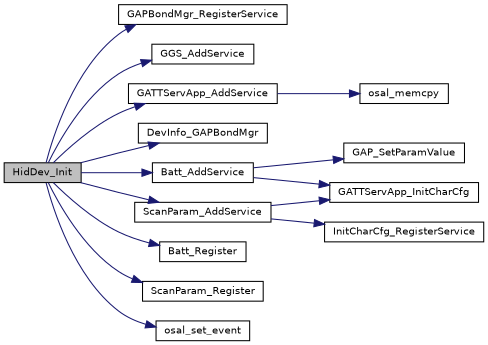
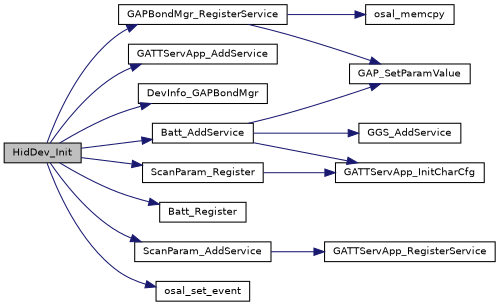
edge "GAPBondMgr_RegisterService" -> "GAP_SetParamValue": added
edge "GATTServApp_AddService" -> "osal_memcpy": now "GAPBondMgr_RegisterService" -> "osal_memcpy"
edge "HidDev_Init" -> "GGS_AddService": now "Batt_AddService" -> "GGS_AddService"
edge "ScanParam_AddService" -> "GATTServApp_InitCharCfg": now "ScanParam_Register" -> "GATTServApp_InitCharCfg"
node "InitCharCfg_RegisterService": label "InitCharCfg_RegisterService" -> "GATTServApp_RegisterService"
